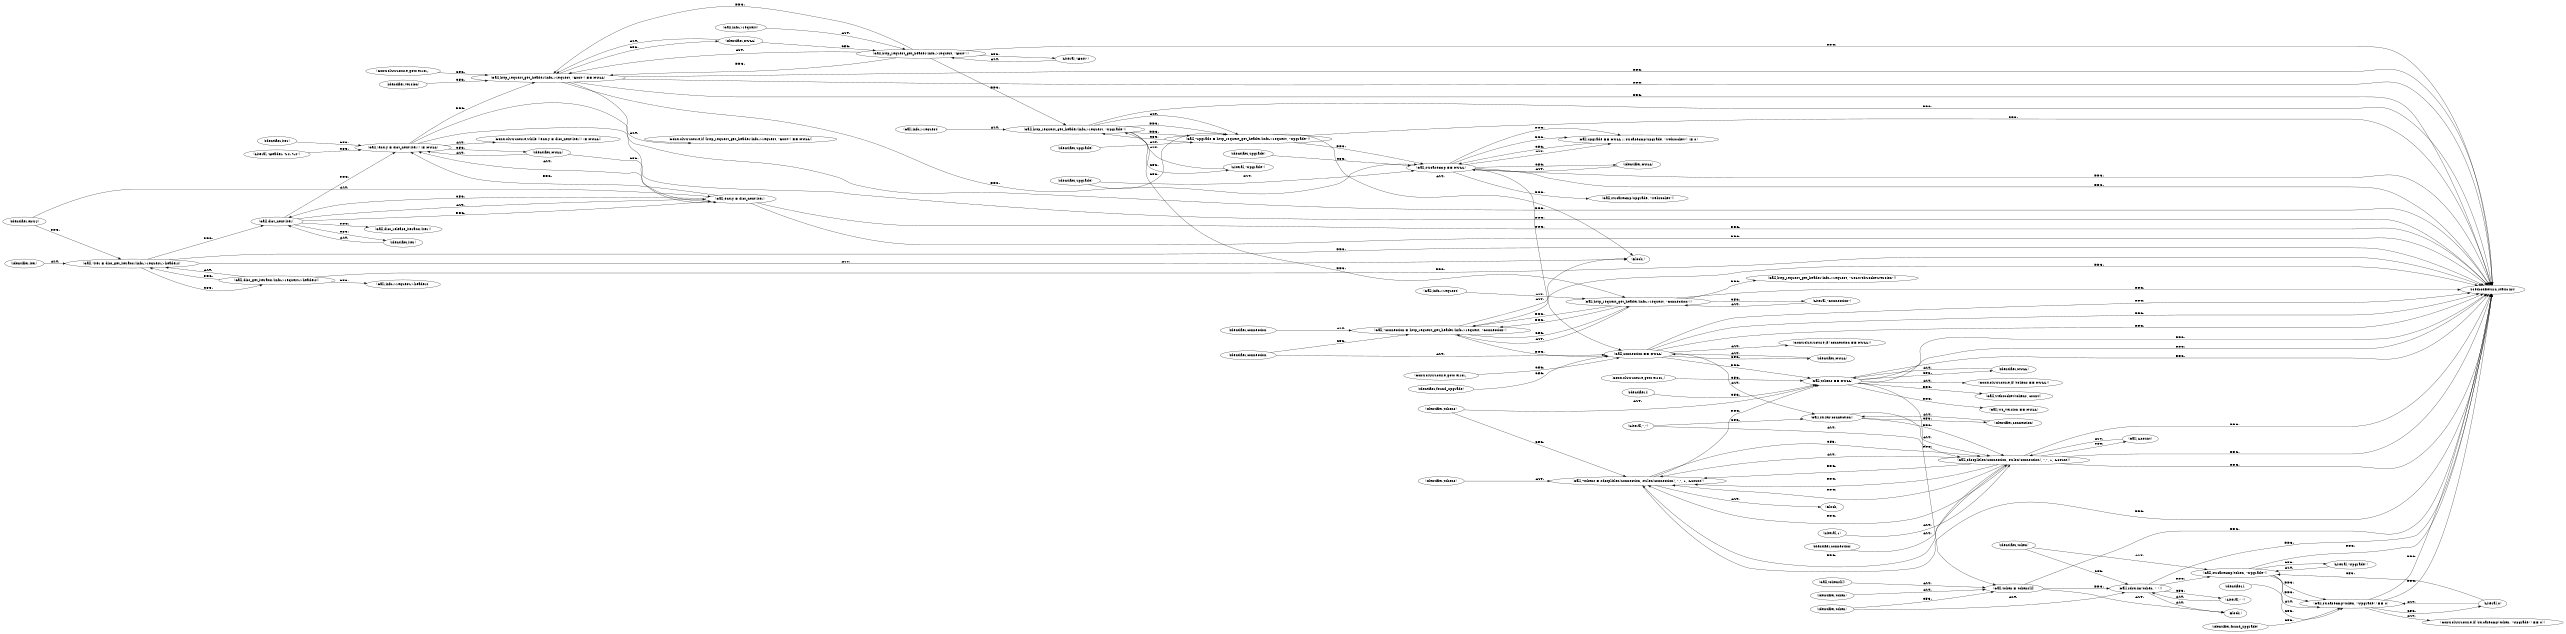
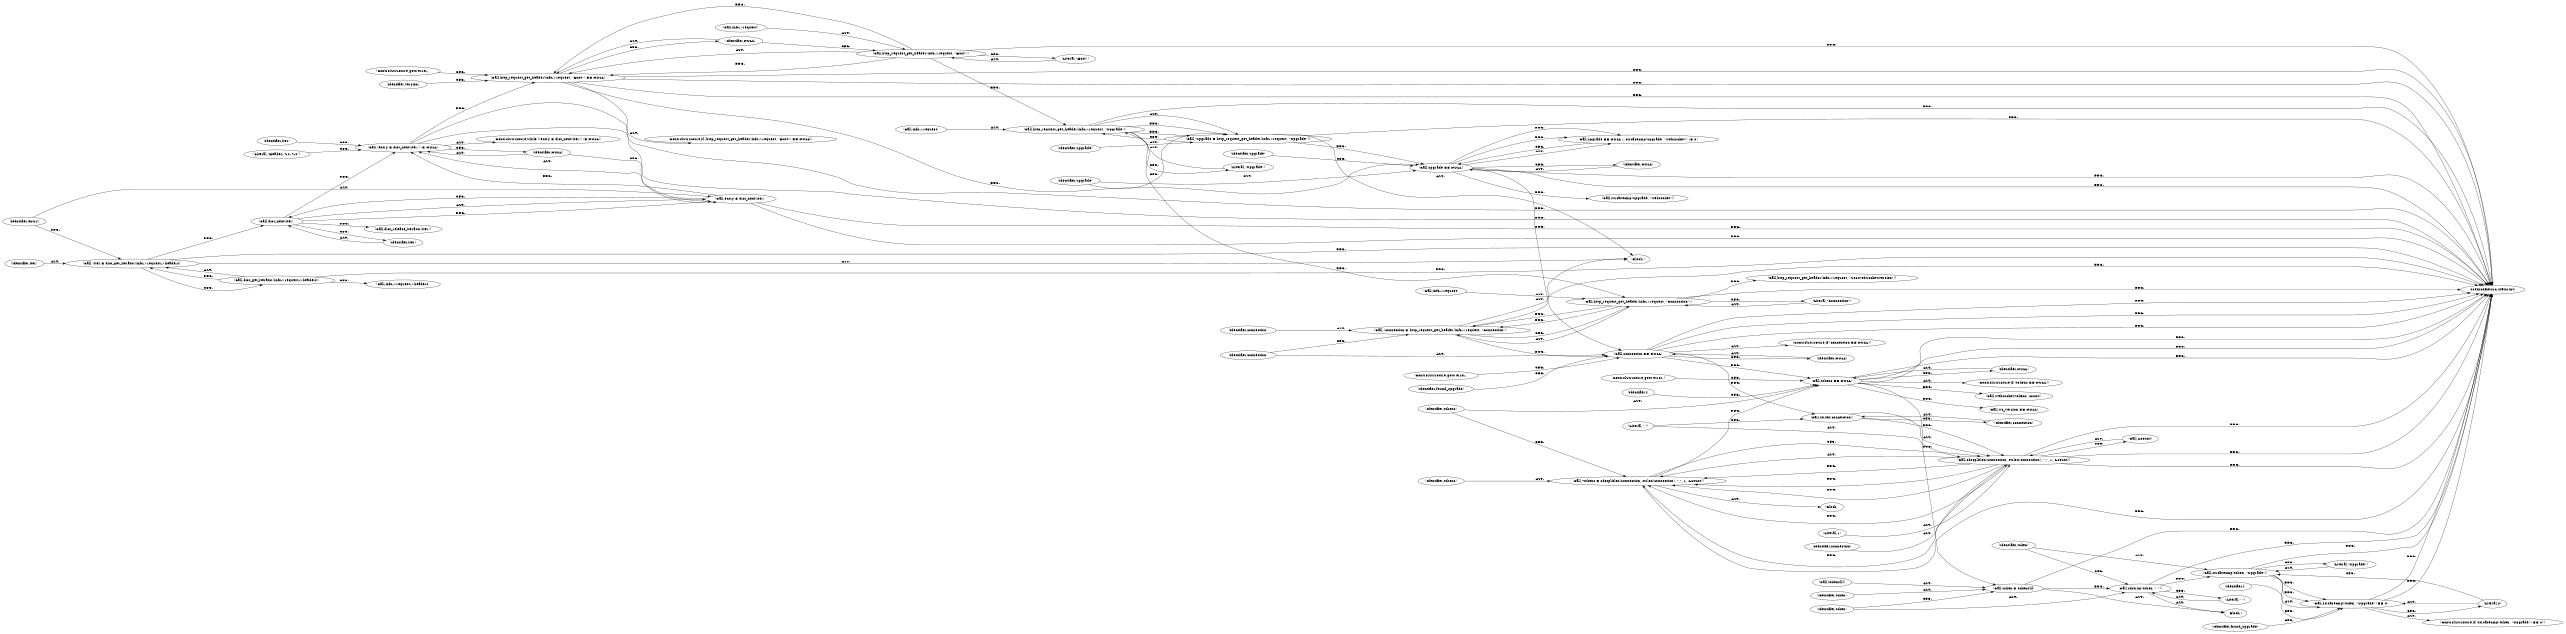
node "(Call,strcasecmp == NULL)": label "(Call,strcasecmp == NULL)" -> "(Call,upgrade == NULL)"
edge "(Call,connection == NULL)" -> "(Call,strlen(connection))": label "AST: " -> "DDG: "
